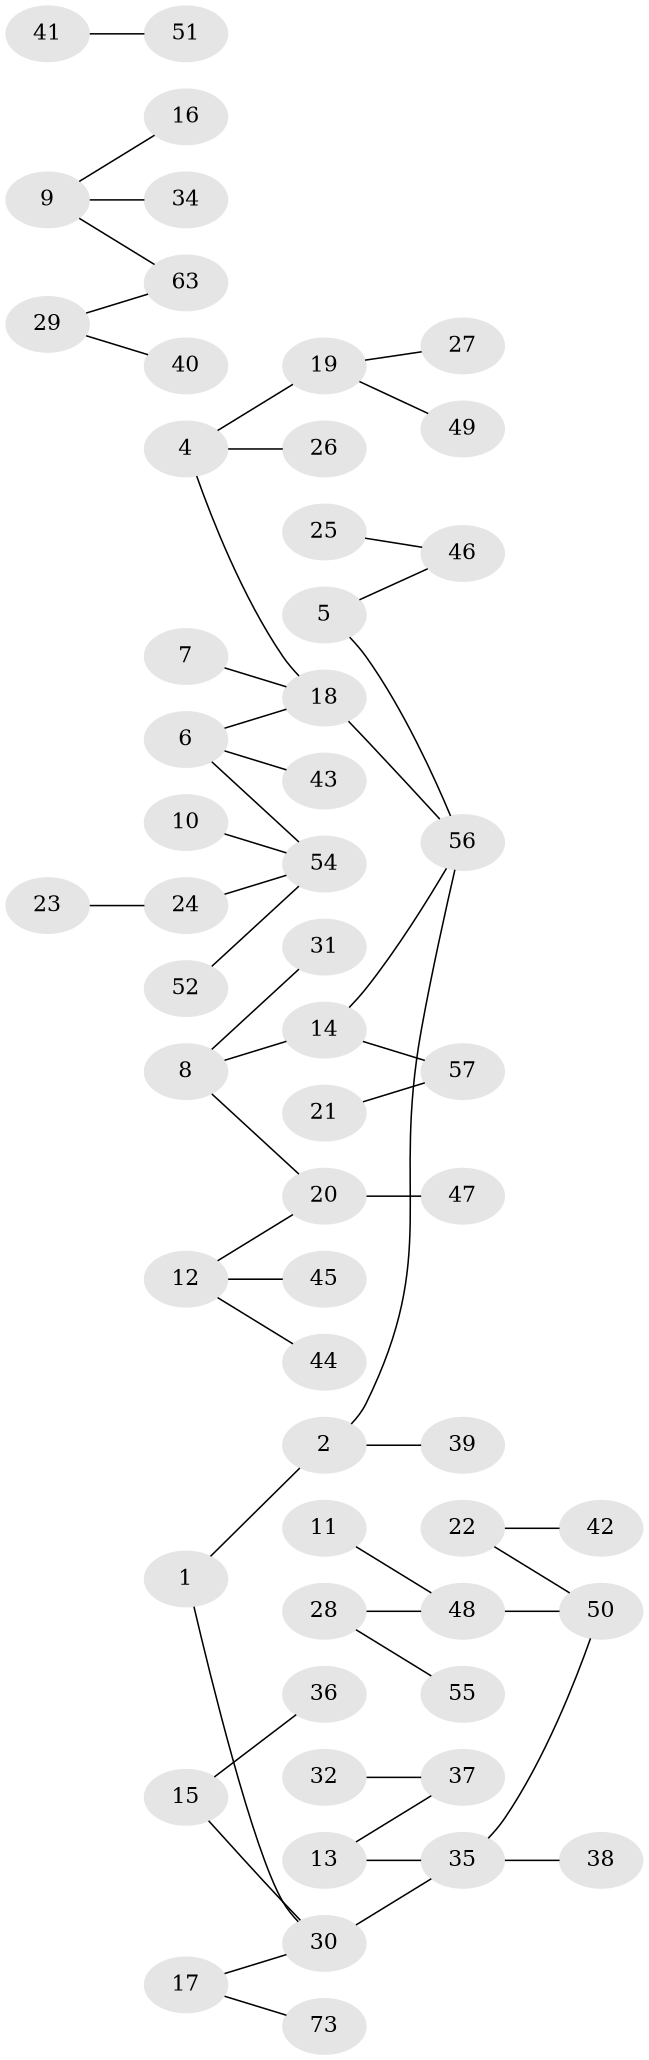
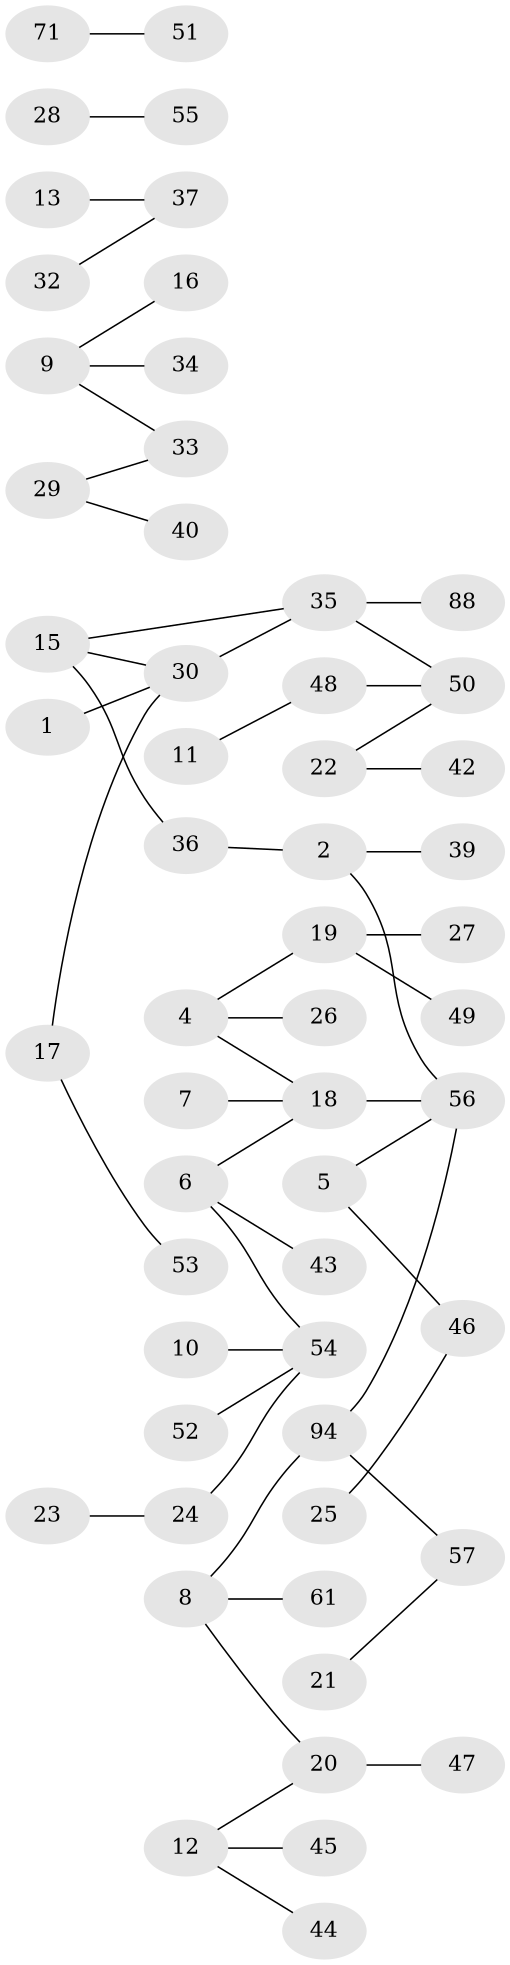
node "41": label "41" -> "71"
node "63": label "63" -> "33"
node "31": label "31" -> "61"
node "14": label "14" -> "94"
edge "2" -- "1": now "2" -- "36"
edge "28" -- "48": removed
edge "13" -- "35": now "15" -- "35"
node "38": label "38" -> "88"
node "73": label "73" -> "53"
